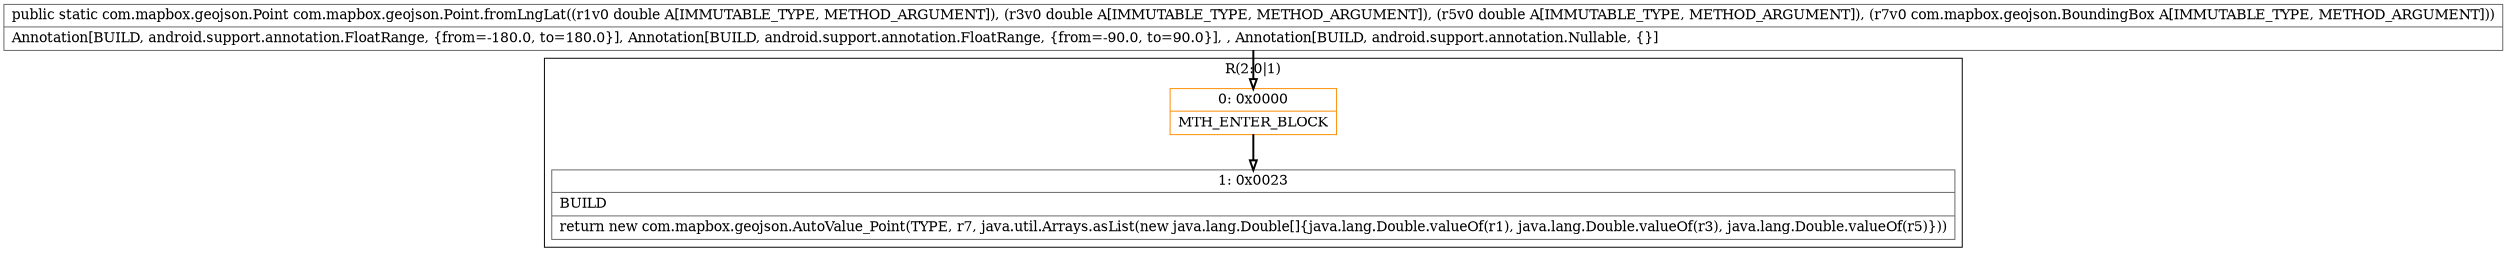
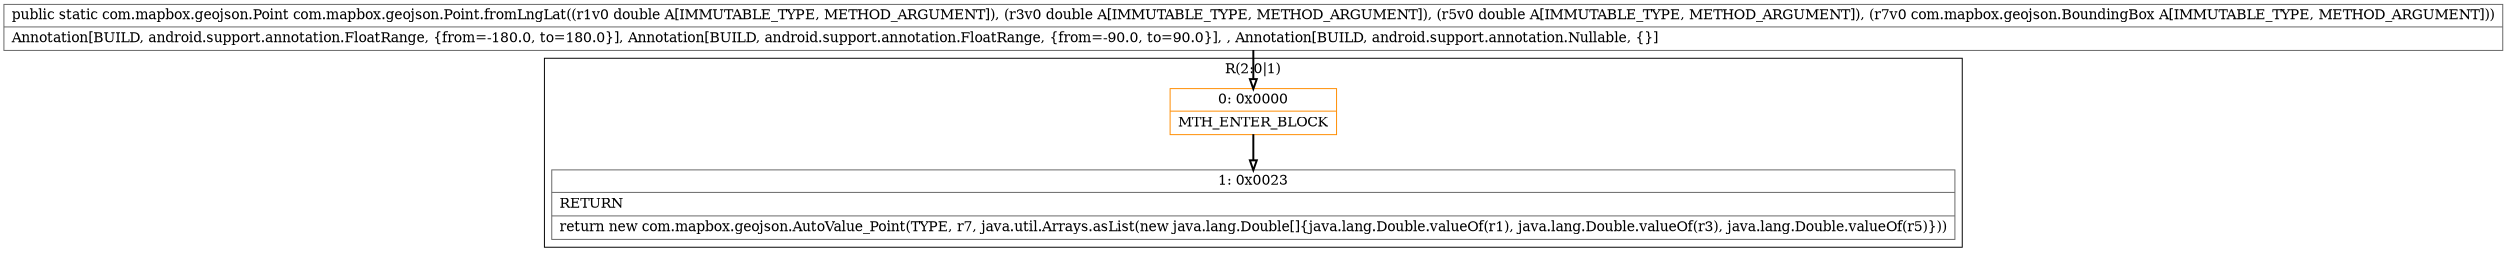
node "1: 0x0023": text "BUILD" -> "RETURN"
